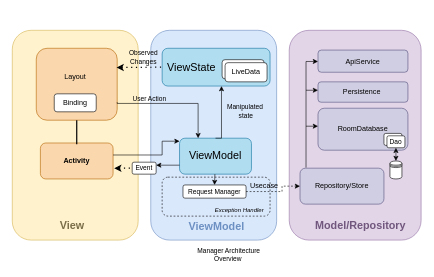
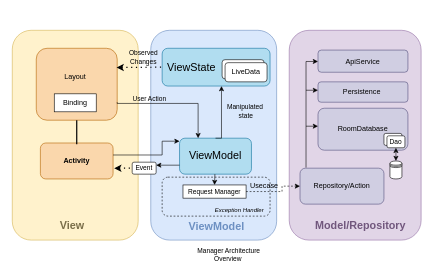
node "Binding": shape rounded rectangle -> rectangle
node "Repository/Store": label "Repository/Store" -> "Repository/Action"
node "Request Manager": shape rounded rectangle -> rectangle
